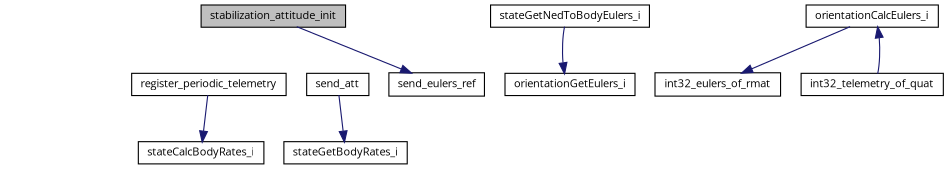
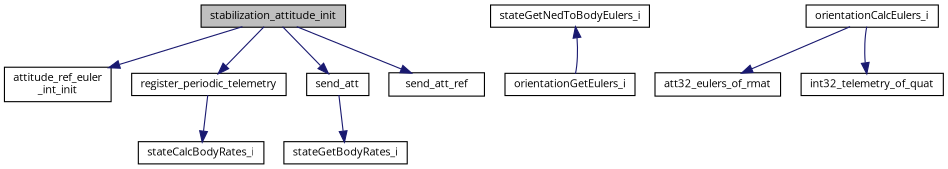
edge "stateGetNedToBodyEulers_i" -> "orientationGetEulers_i": reversed
edge "stabilization_attitude_init" -> "register_periodic_telemetry": added
edge "stabilization_attitude_init" -> "send_att": added
edge "int32_telemetry_of_quat" -> "orientationCalcEulers_i": reversed
node "attitude_ref_euler _int_init": added
node "send_eulers_ref": label "send_eulers_ref" -> "send_att_ref"
node "int32_eulers_of_rmat": label "int32_eulers_of_rmat" -> "att32_eulers_of_rmat"
